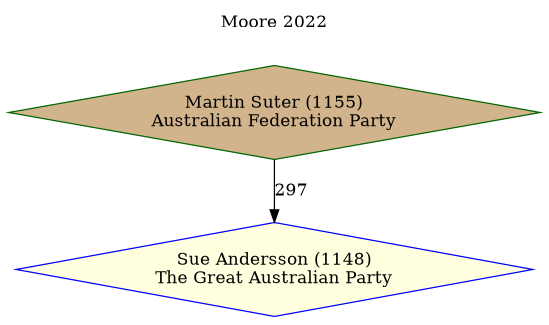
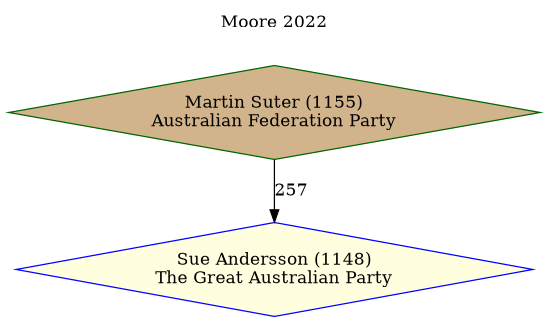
edge "Martin Suter (1155) Australian Federation Party" -> "Sue Andersson (1148) The Great Australian Party": label "297" -> "257"
